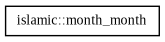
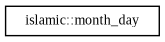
node "islamic::month_month": label "islamic::month_month" -> "islamic::month_day"
